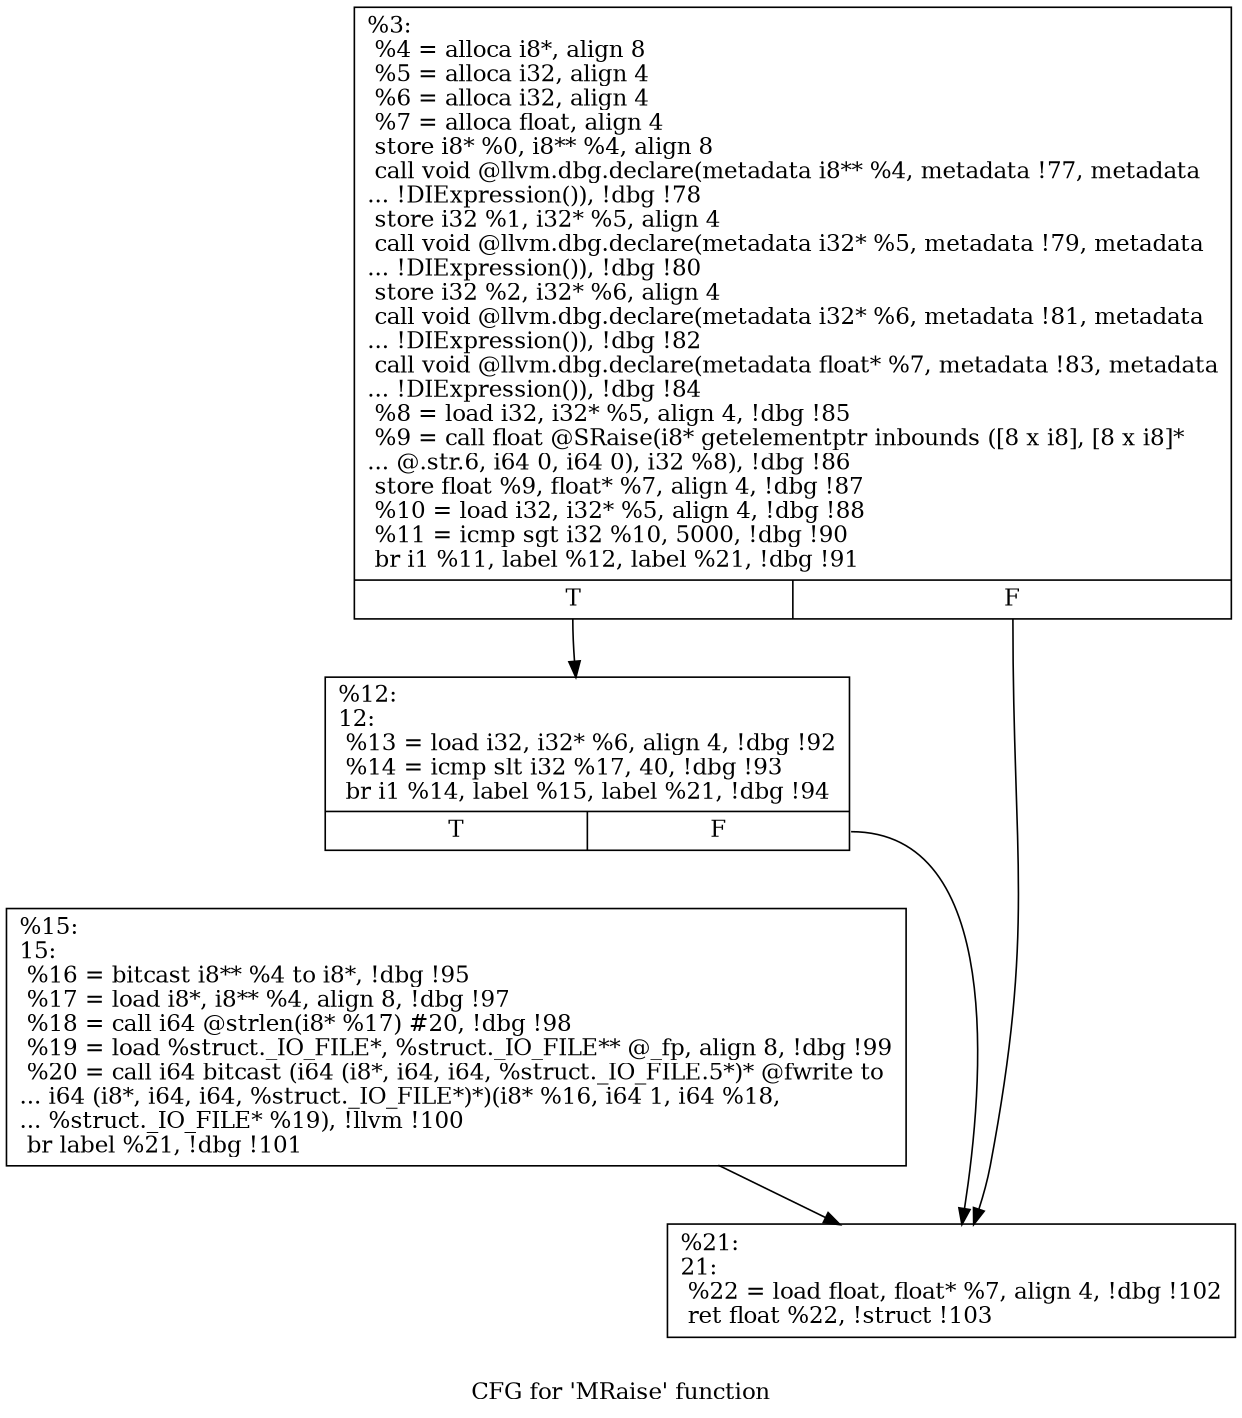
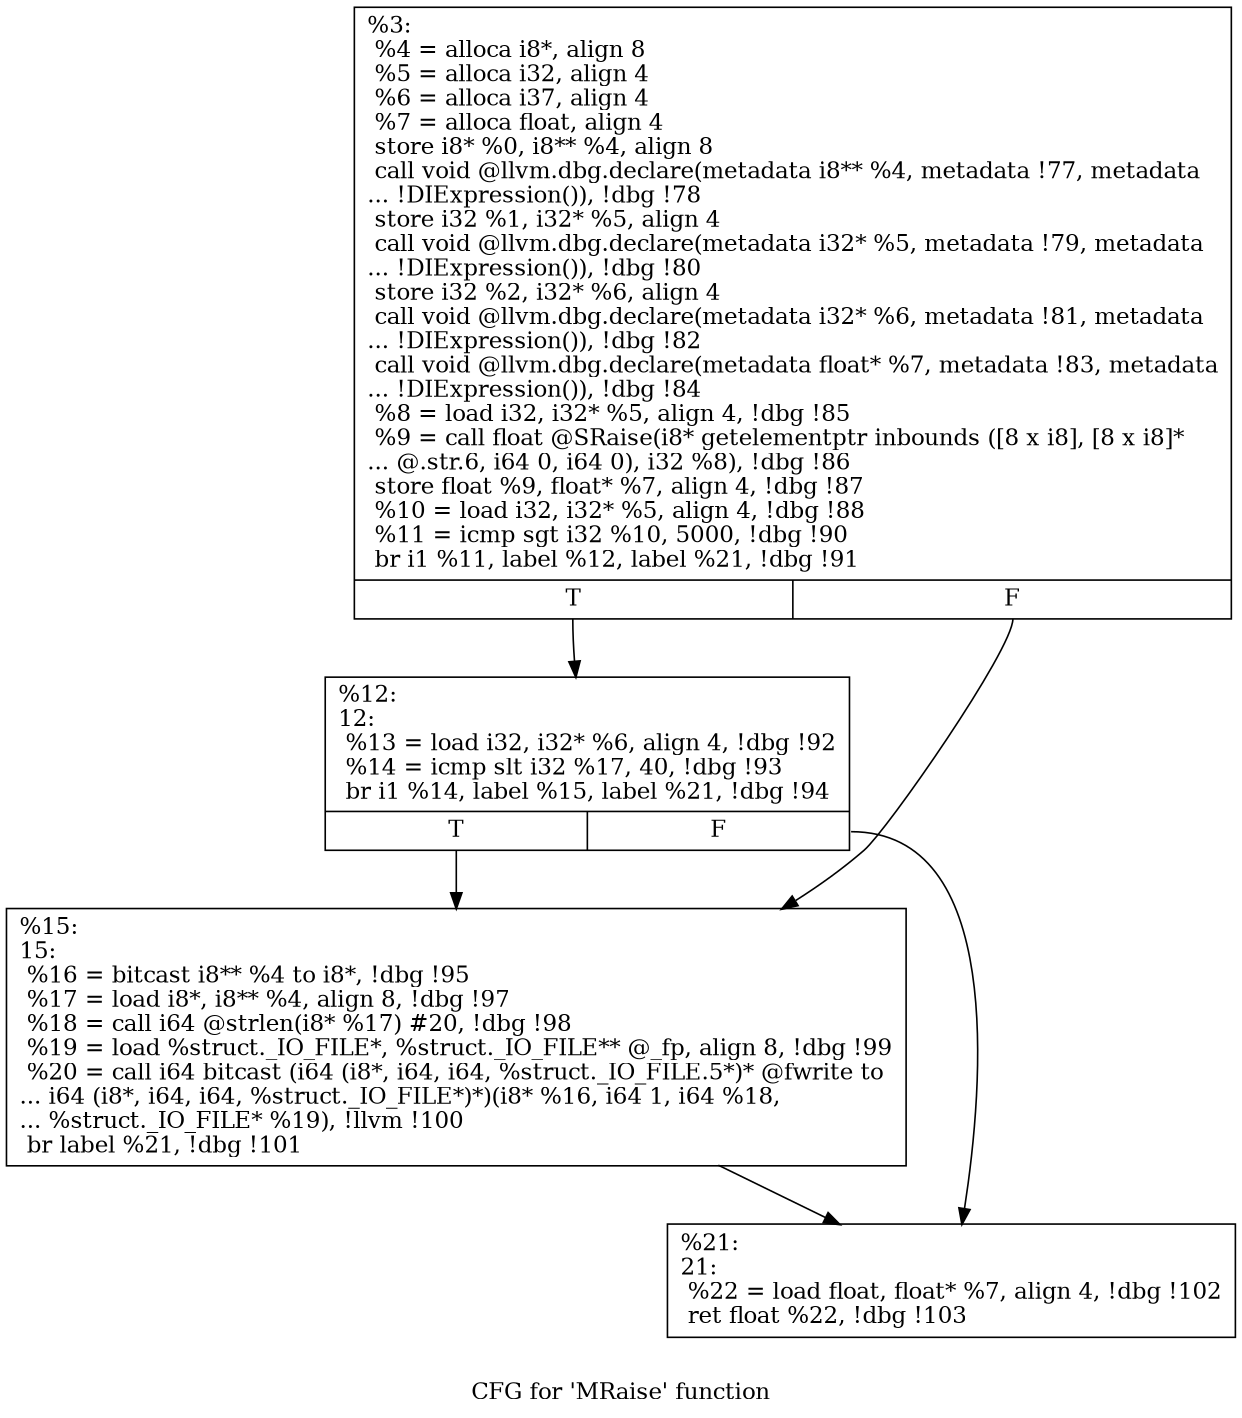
node "%3:": text "%6 = alloca i32, align 4" -> "%6 = alloca i37, align 4"
edge "%12:" -> "%15:": added
edge "%3:" -> "%21:": now "%3:" -> "%15:"
node "%21:": text "ret float %22, !struct !103" -> "ret float %22, !dbg !103"
